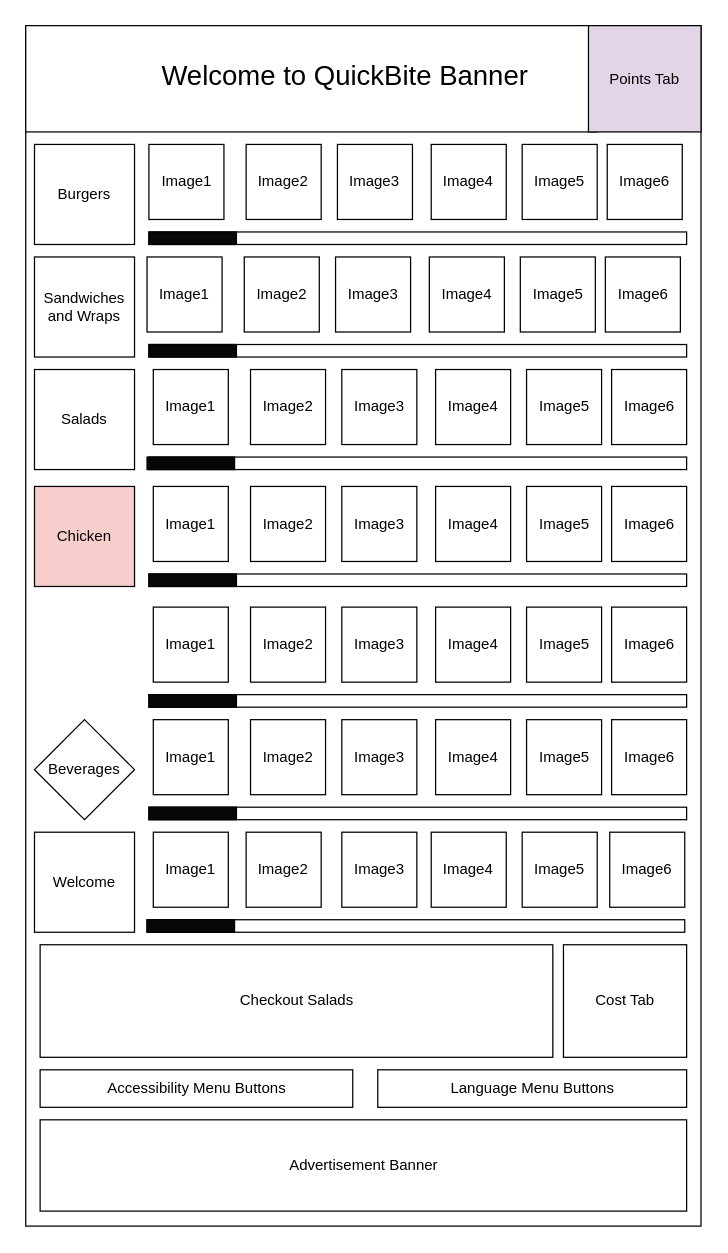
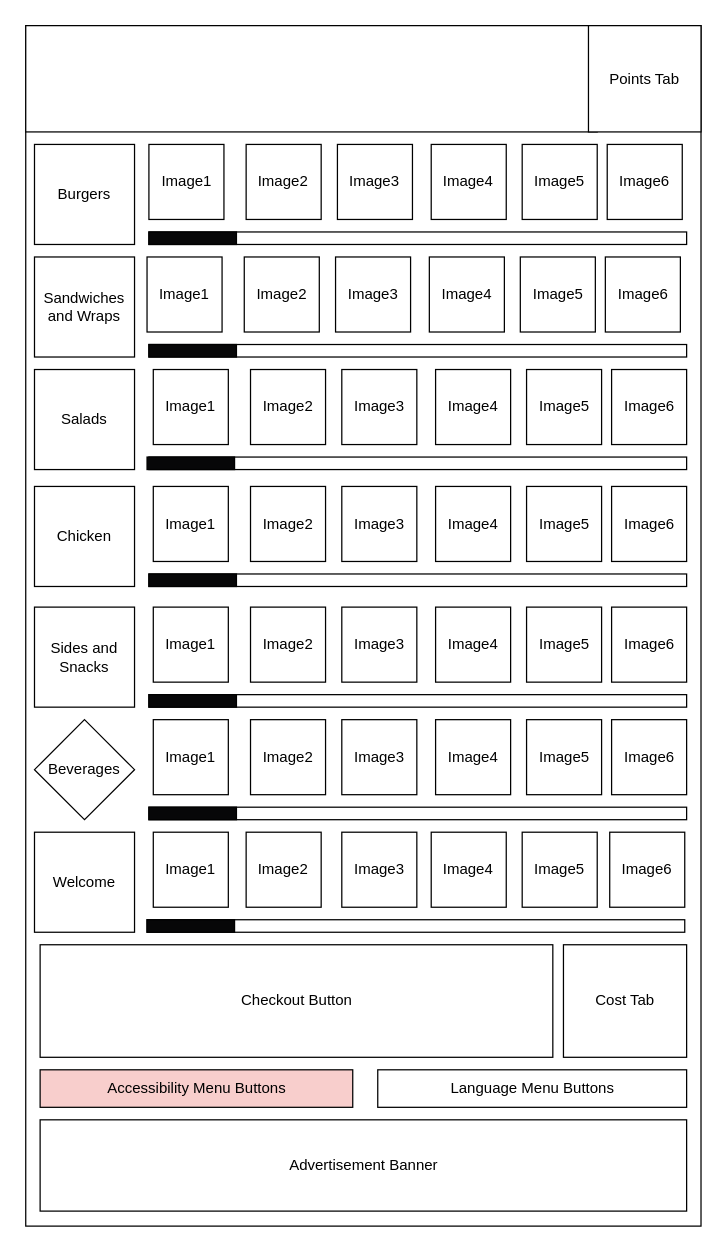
node "Welcome to QuickBite Banner": removed
node "Points Tab": fillcolor #e1d5e7 -> #ffffff
node "Chicken": fillcolor #f8cecc -> #ffffff
node "Sides and Snacks": added
node "Checkout Salads": label "Checkout Salads" -> "Checkout Button"
node "Accessibility Menu Buttons": fillcolor #ffffff -> #f8cecc
